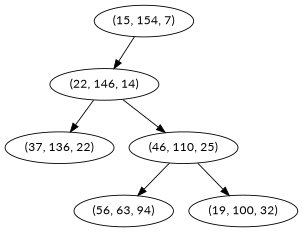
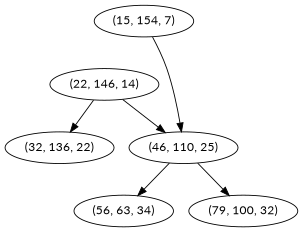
edge "(15, 154, 7)" -> "(22, 146, 14)": now "(15, 154, 7)" -> "(46, 110, 25)"
node "(37, 136, 22)": label "(37, 136, 22)" -> "(32, 136, 22)"
node "(56, 63, 94)": label "(56, 63, 94)" -> "(56, 63, 34)"
node "(19, 100, 32)": label "(19, 100, 32)" -> "(79, 100, 32)"
